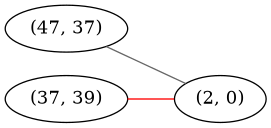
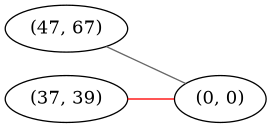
node "(47, 37)": label "(47, 37)" -> "(47, 67)"
node "(2, 0)": label "(2, 0)" -> "(0, 0)"
